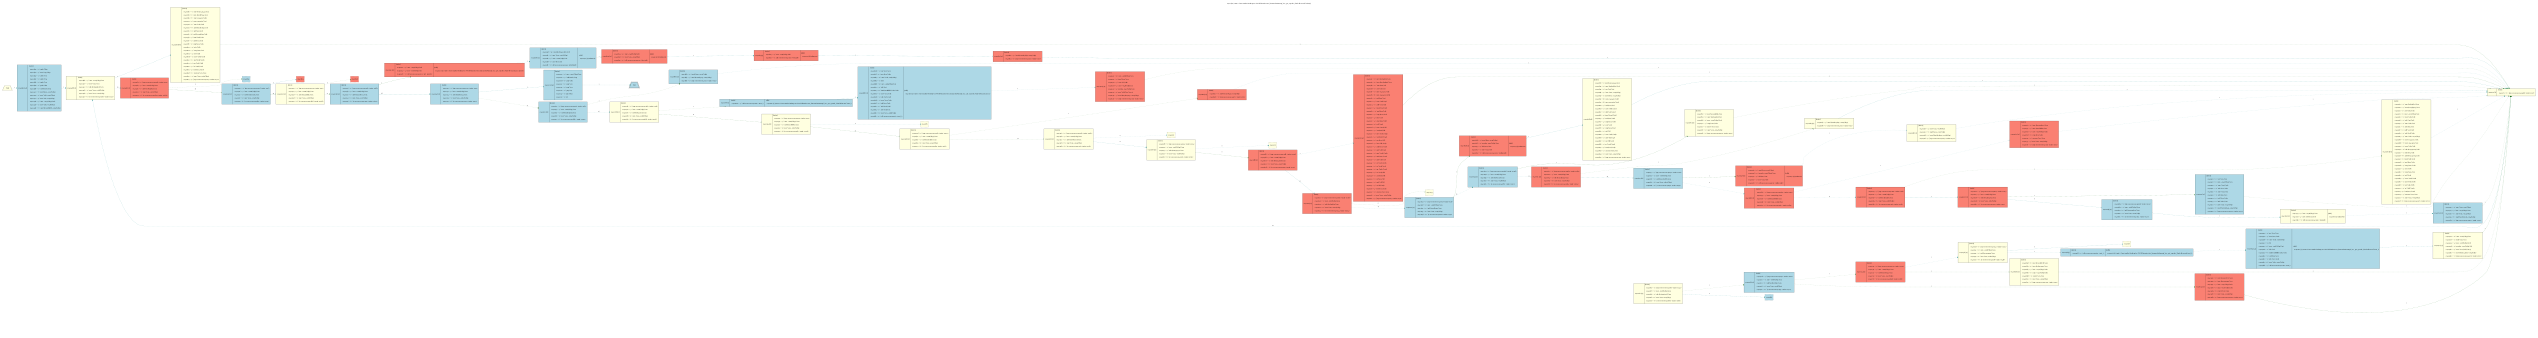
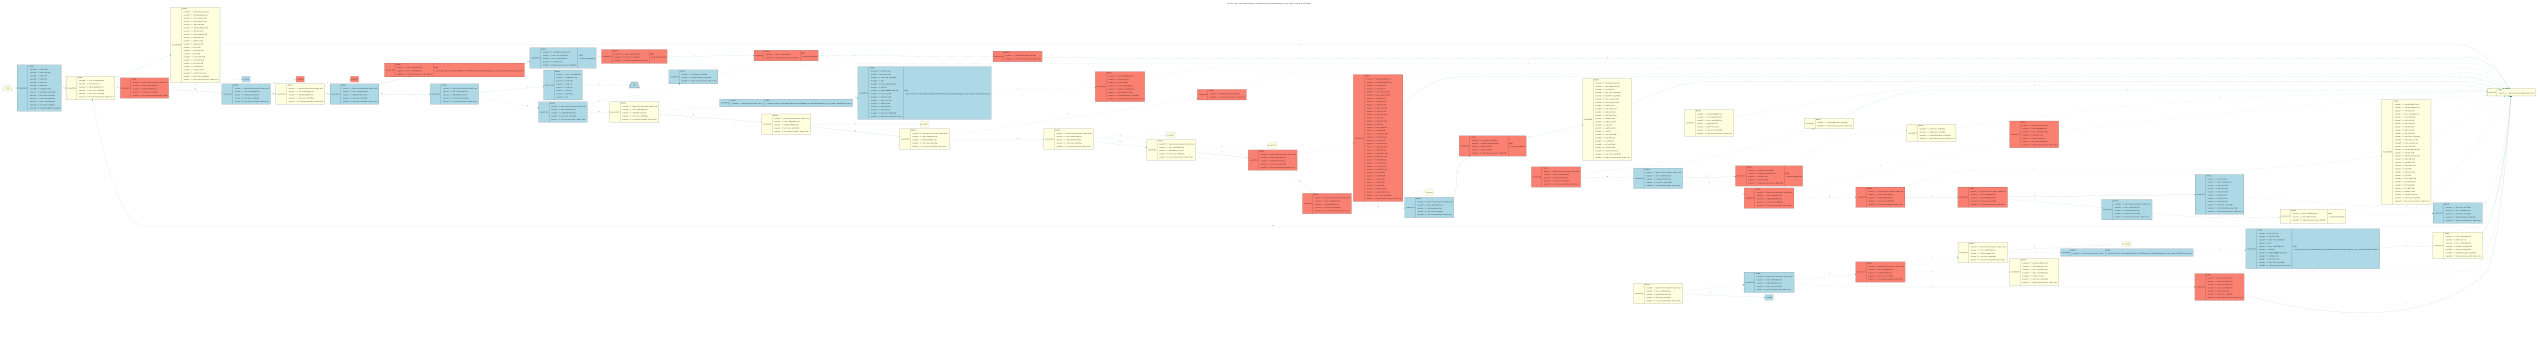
node "0x401643 [25]": removed
